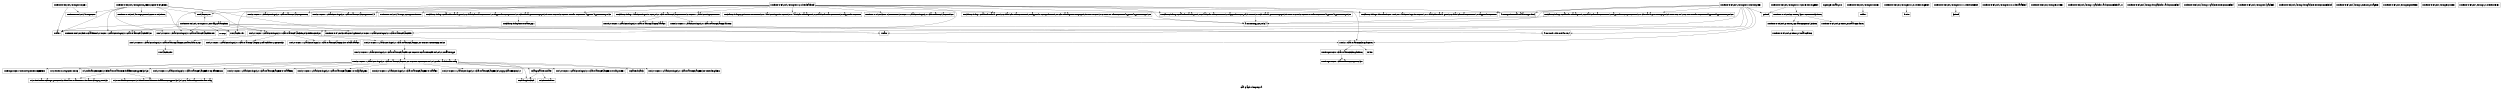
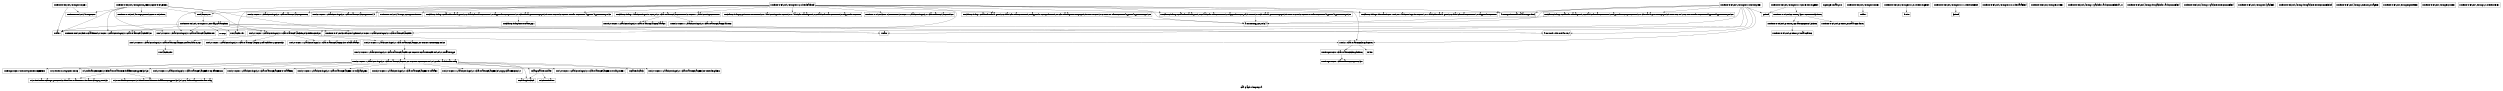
edge "_ZN9LAMMPS_NS7DumpXYZ12modify_paramEiPPc" -> "_ZNSaIcEC1Ev": reversed
edge "_ZN9LAMMPS_NS7DumpXYZC2EPNS_6LAMMPSEiPPc" -> "_ZNSaIcED1Ev": removed
